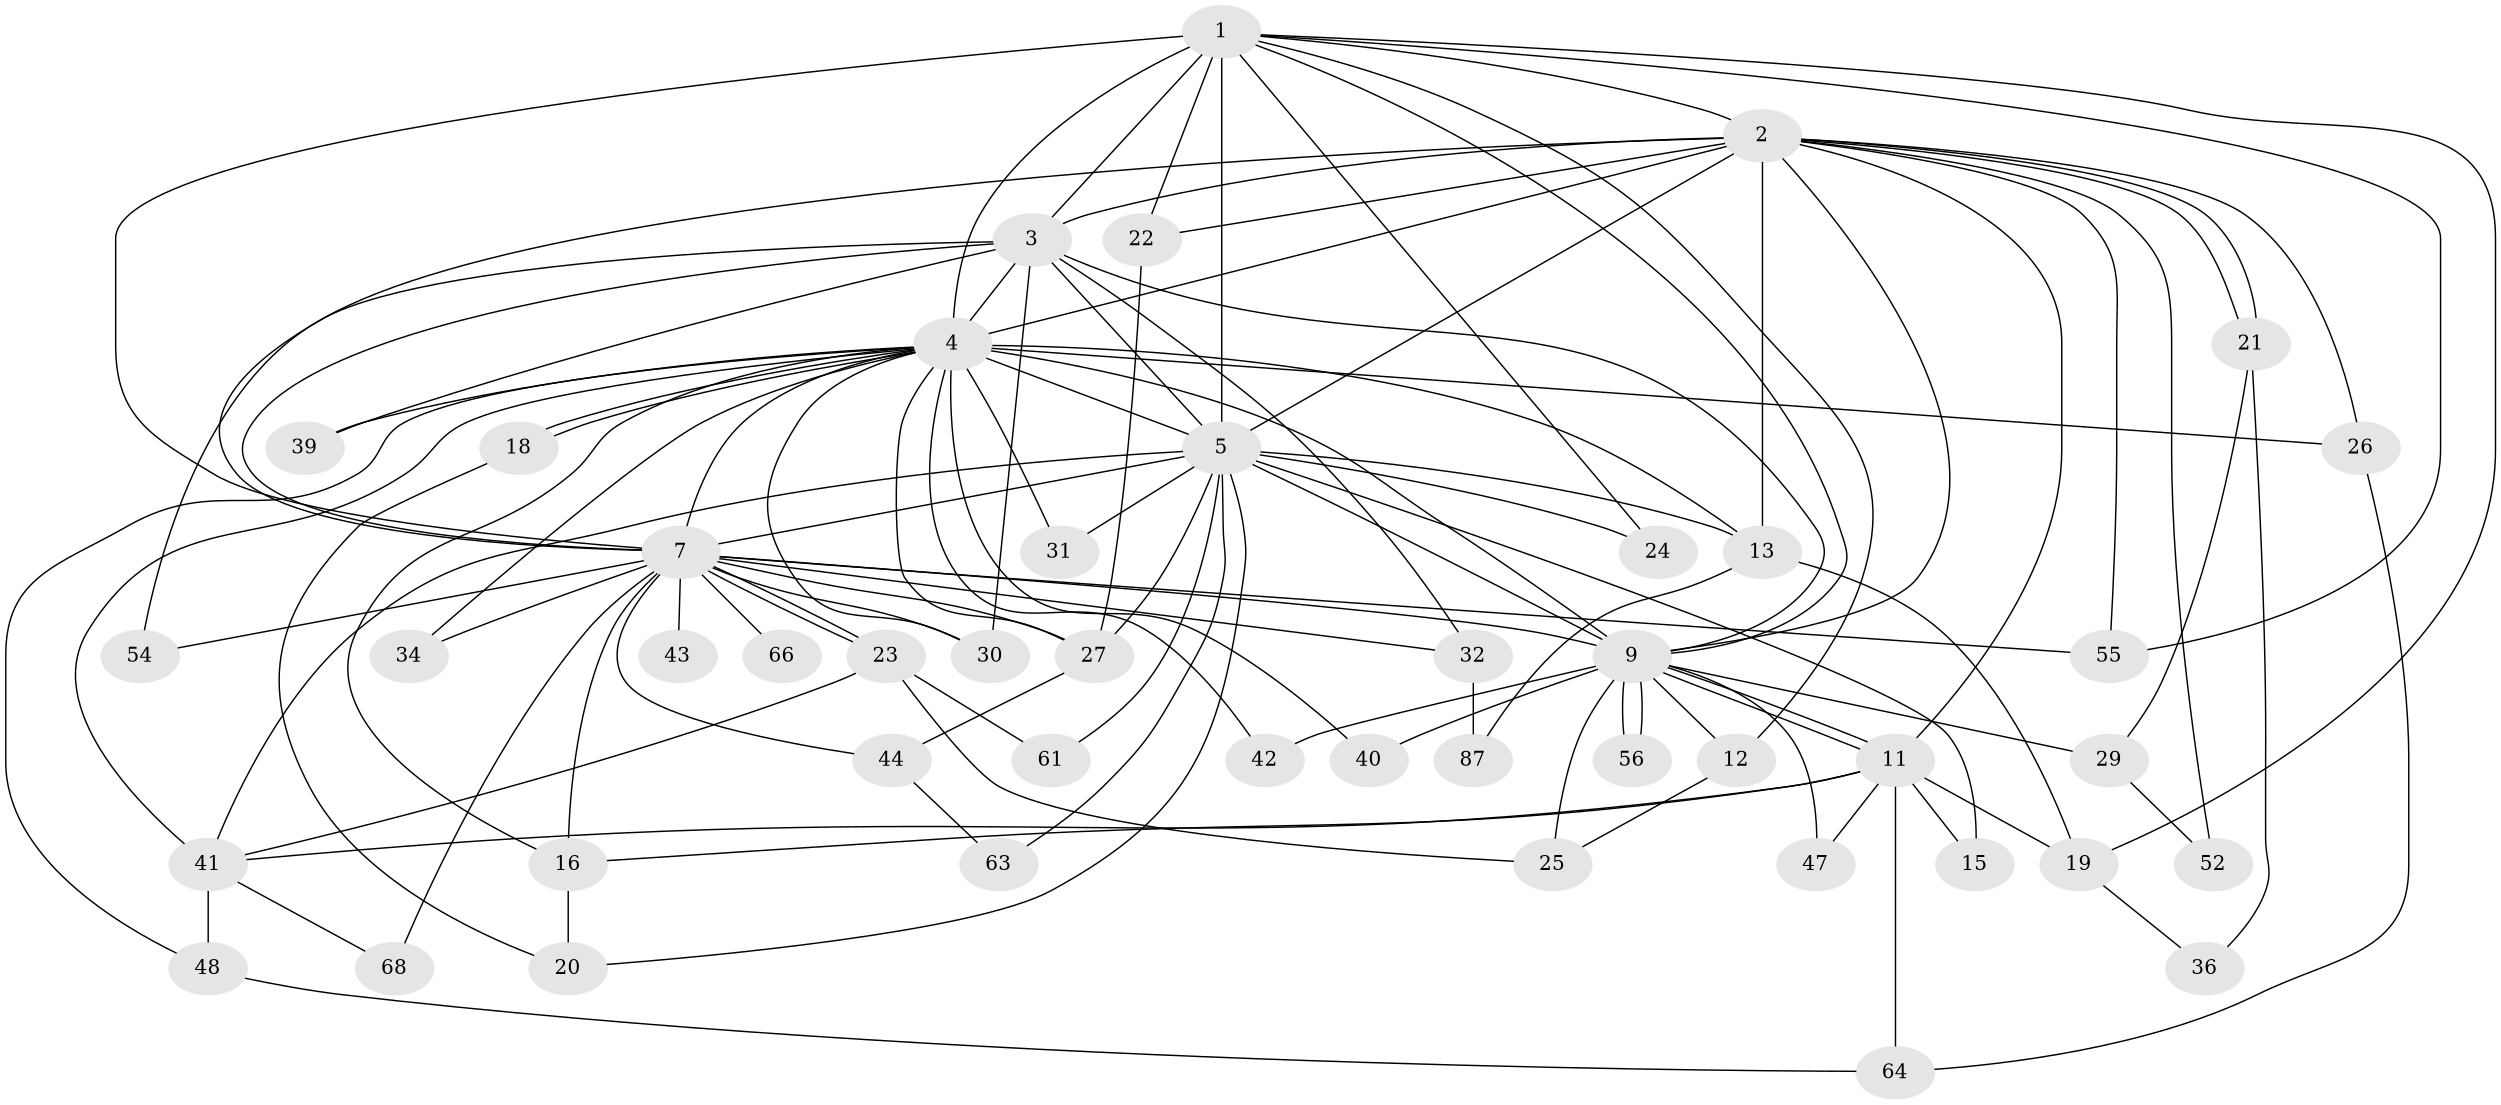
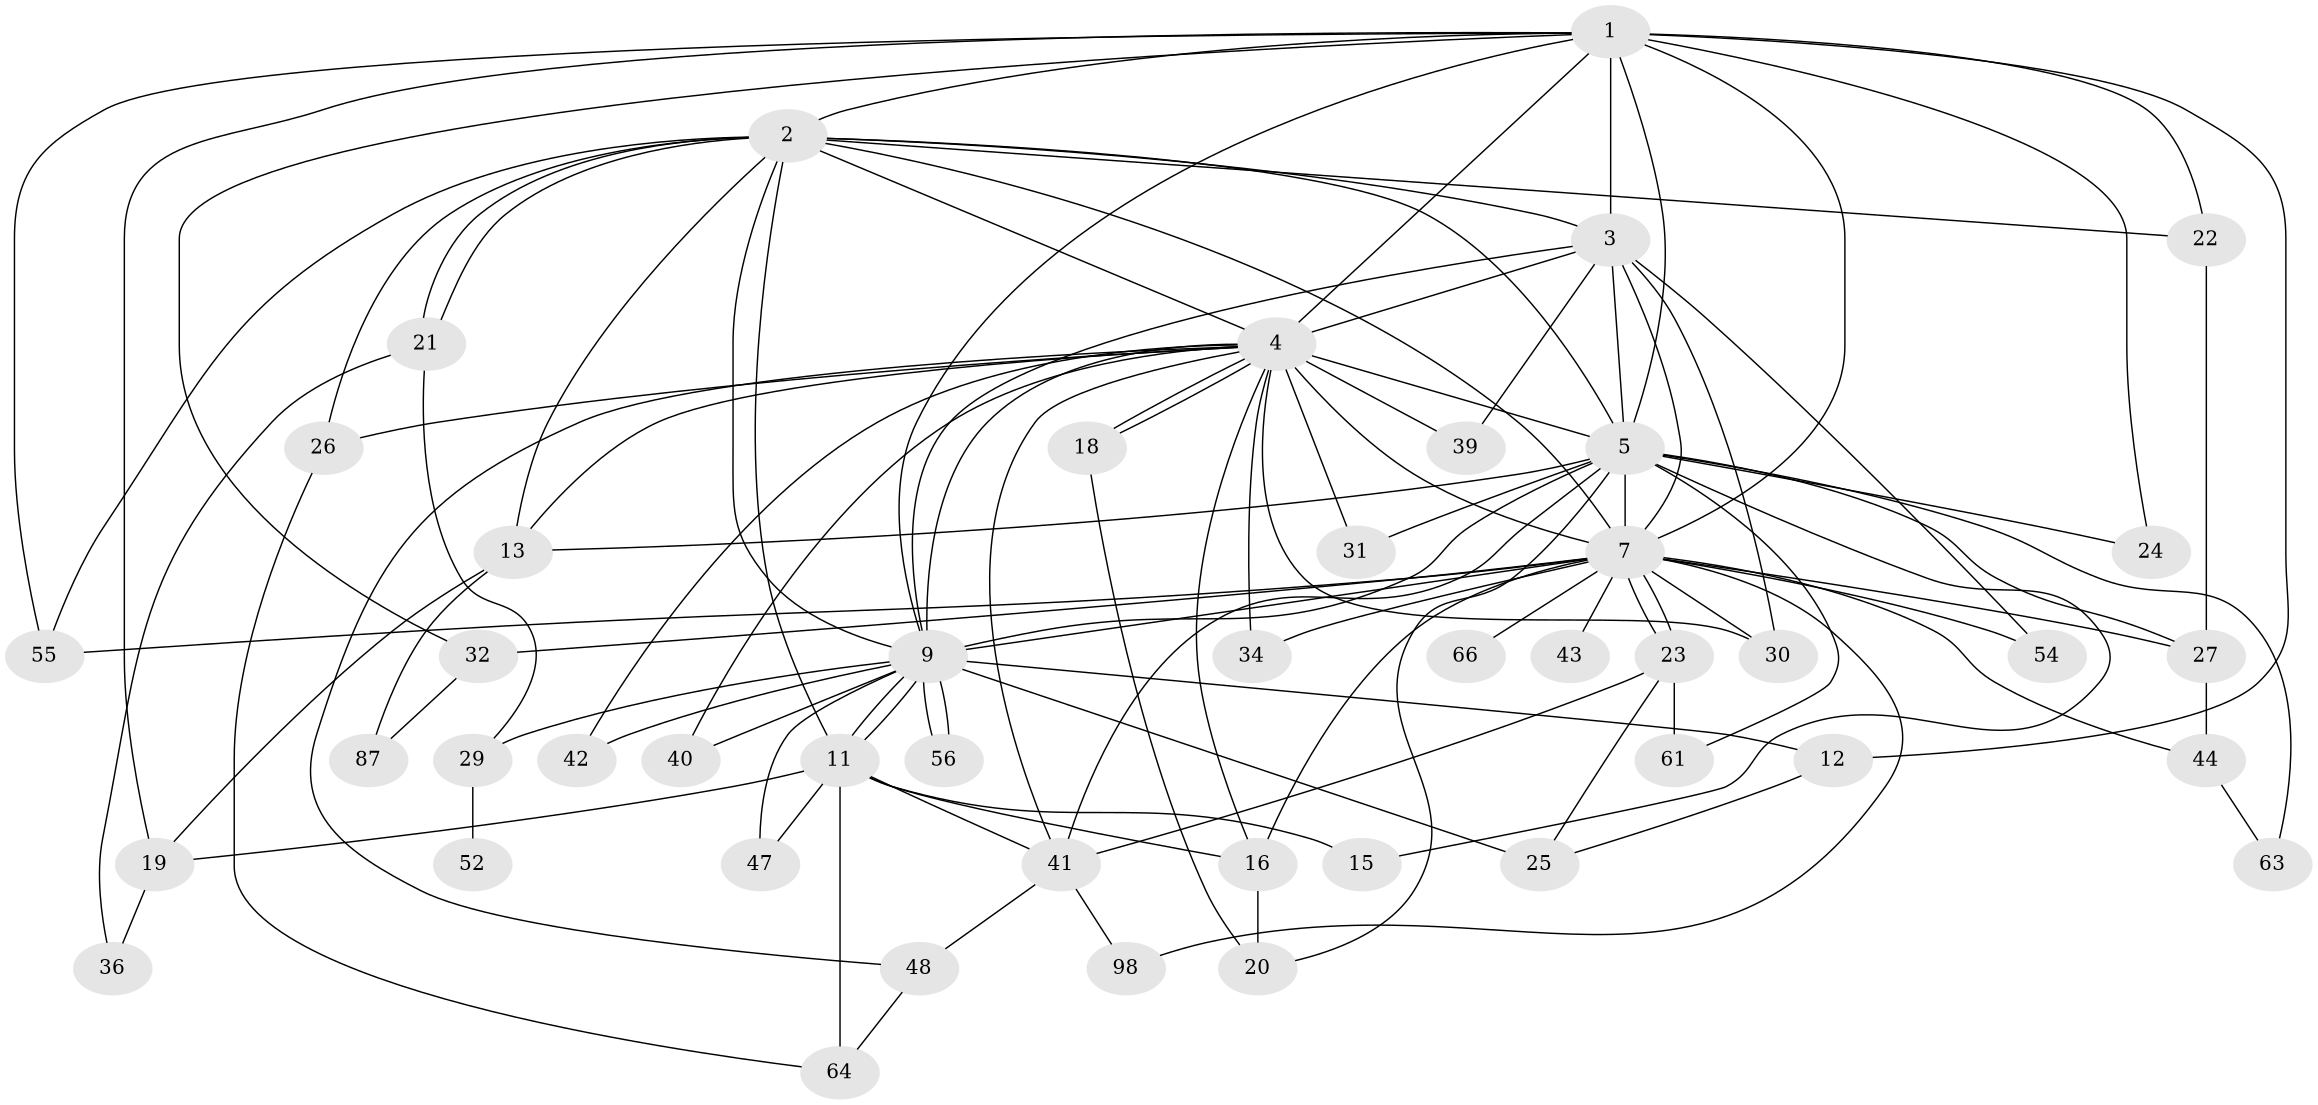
edge "2" -- "52": removed
edge "3" -- "32": now "1" -- "32"
edge "4" -- "27": removed
node "68": label "68" -> "98"
